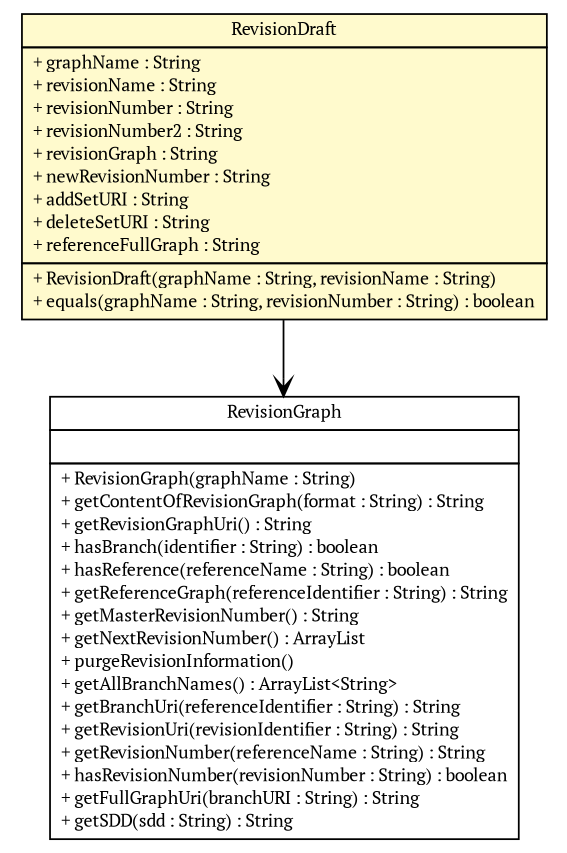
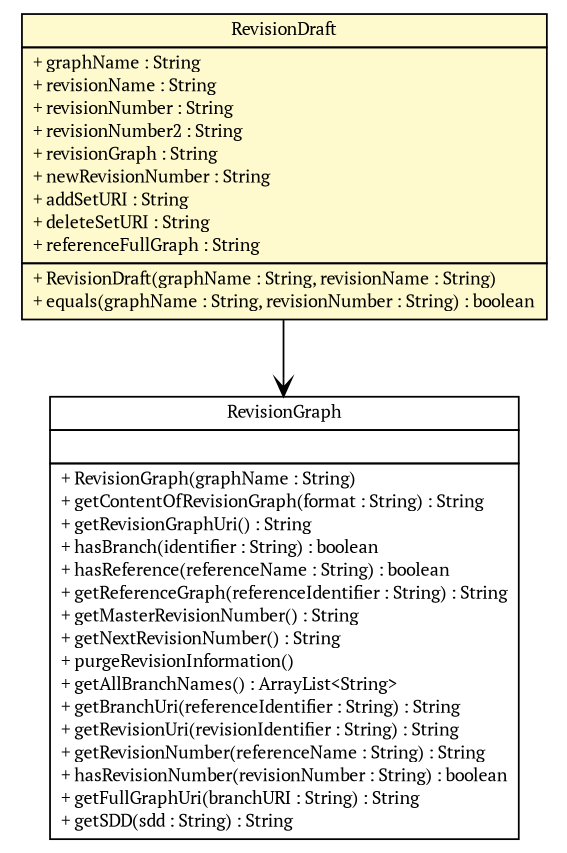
node "RevisionGraph": text "+ getNextRevisionNumber() : ArrayList" -> "+ getNextRevisionNumber() : String"
